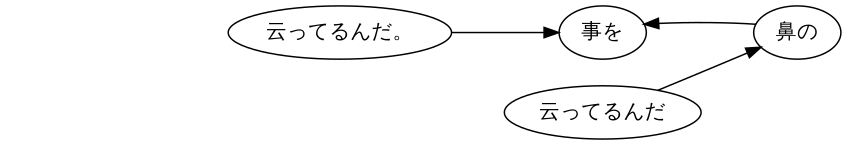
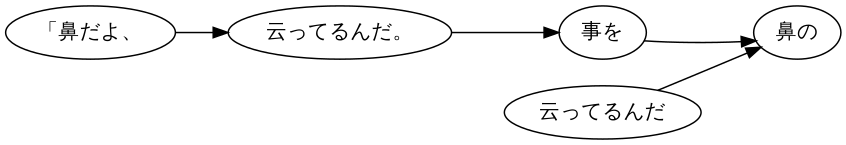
edge "鼻の" -> "事を": reversed
node "「鼻だよ、": added
